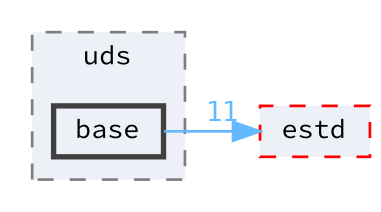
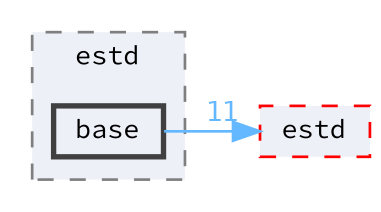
cluster "uds": label "uds" -> "estd"
